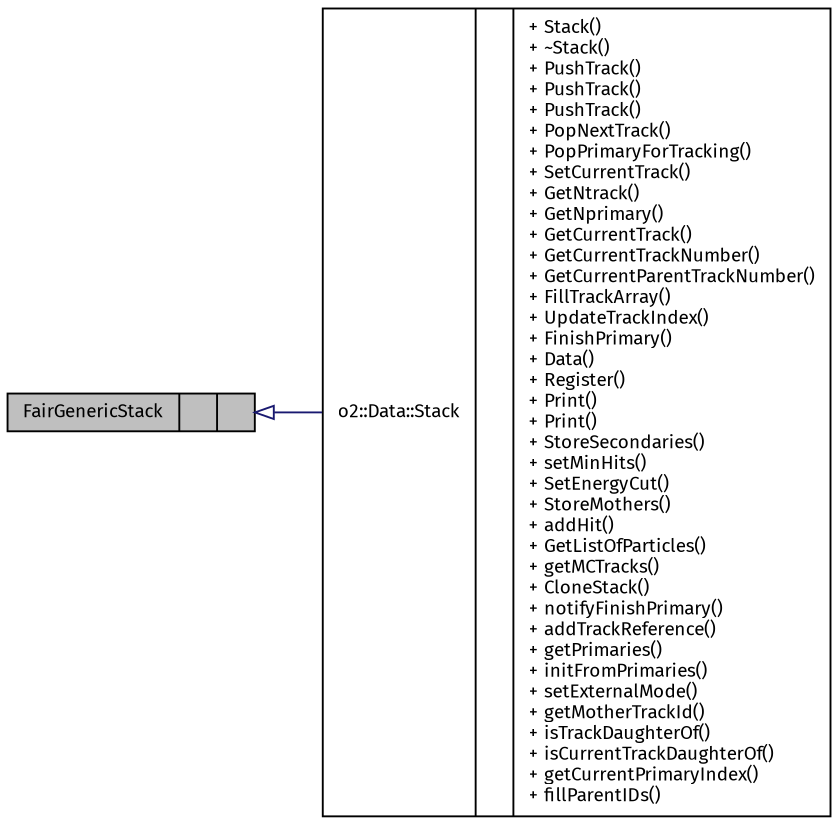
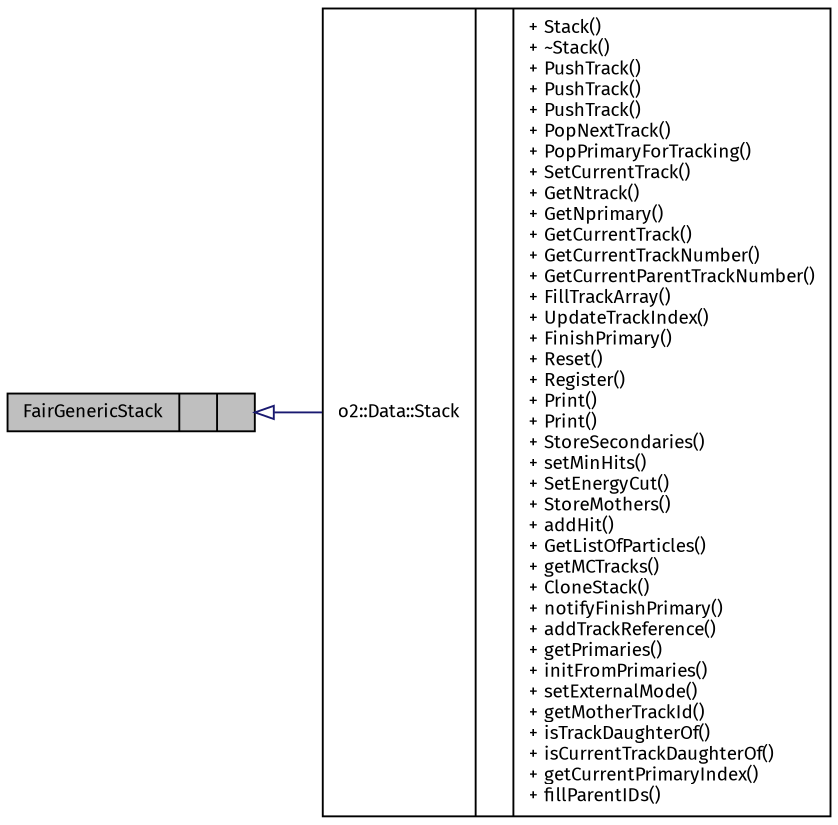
node "o2::Data::Stack": text "+ Data()" -> "+ Reset()"
